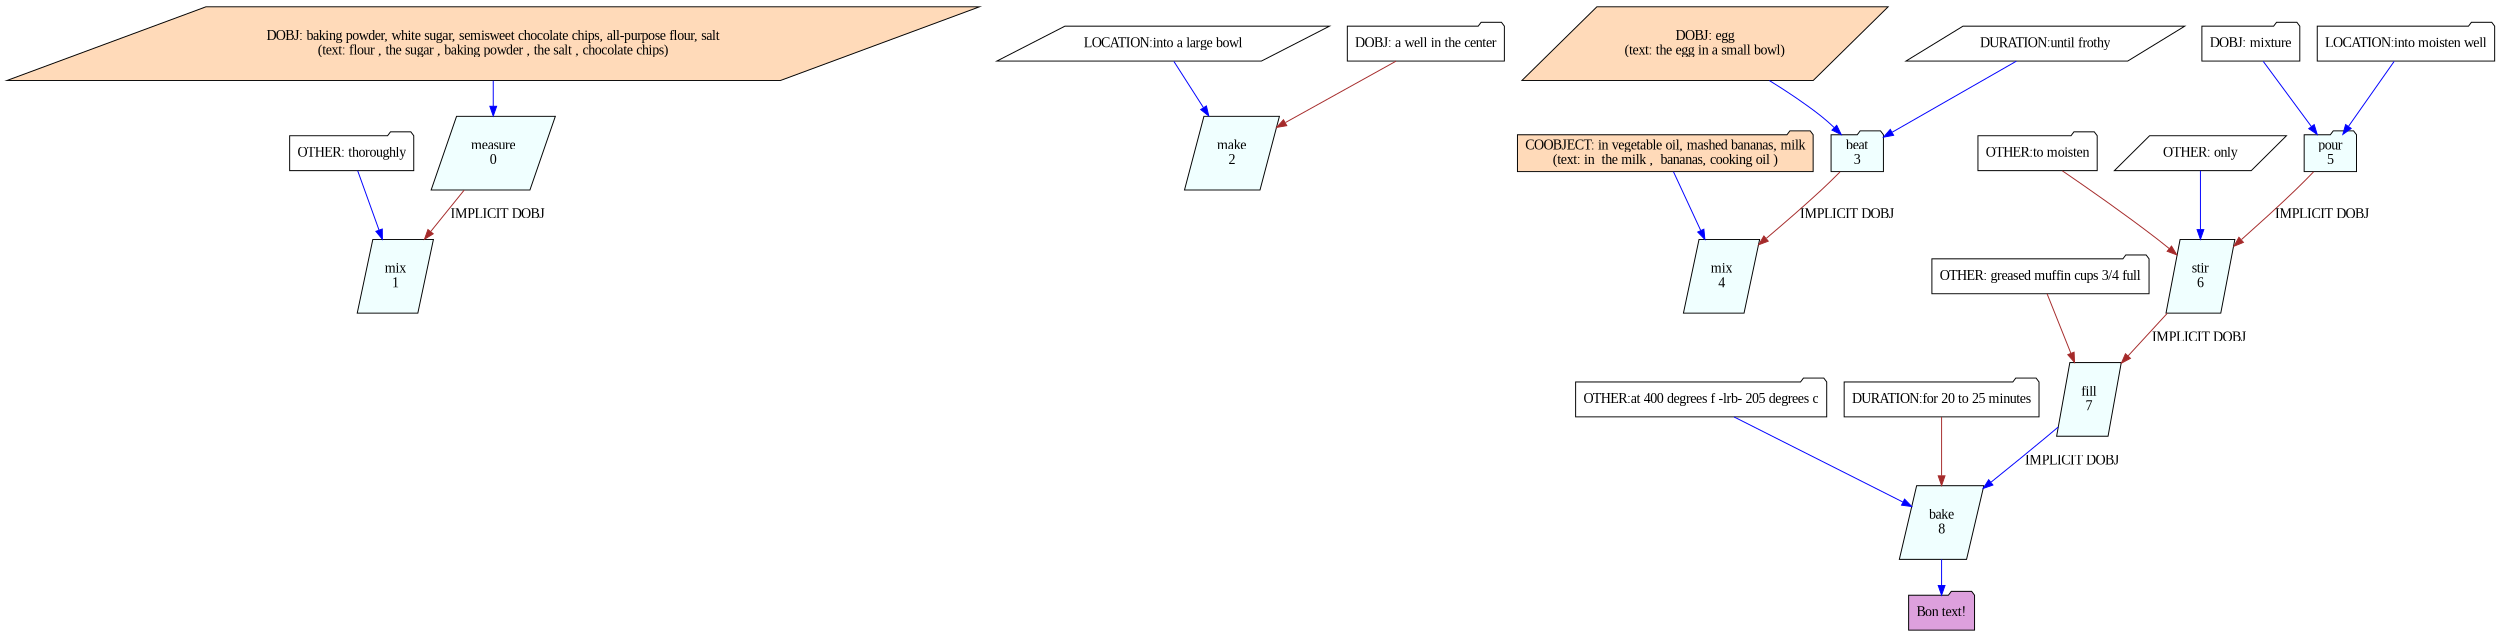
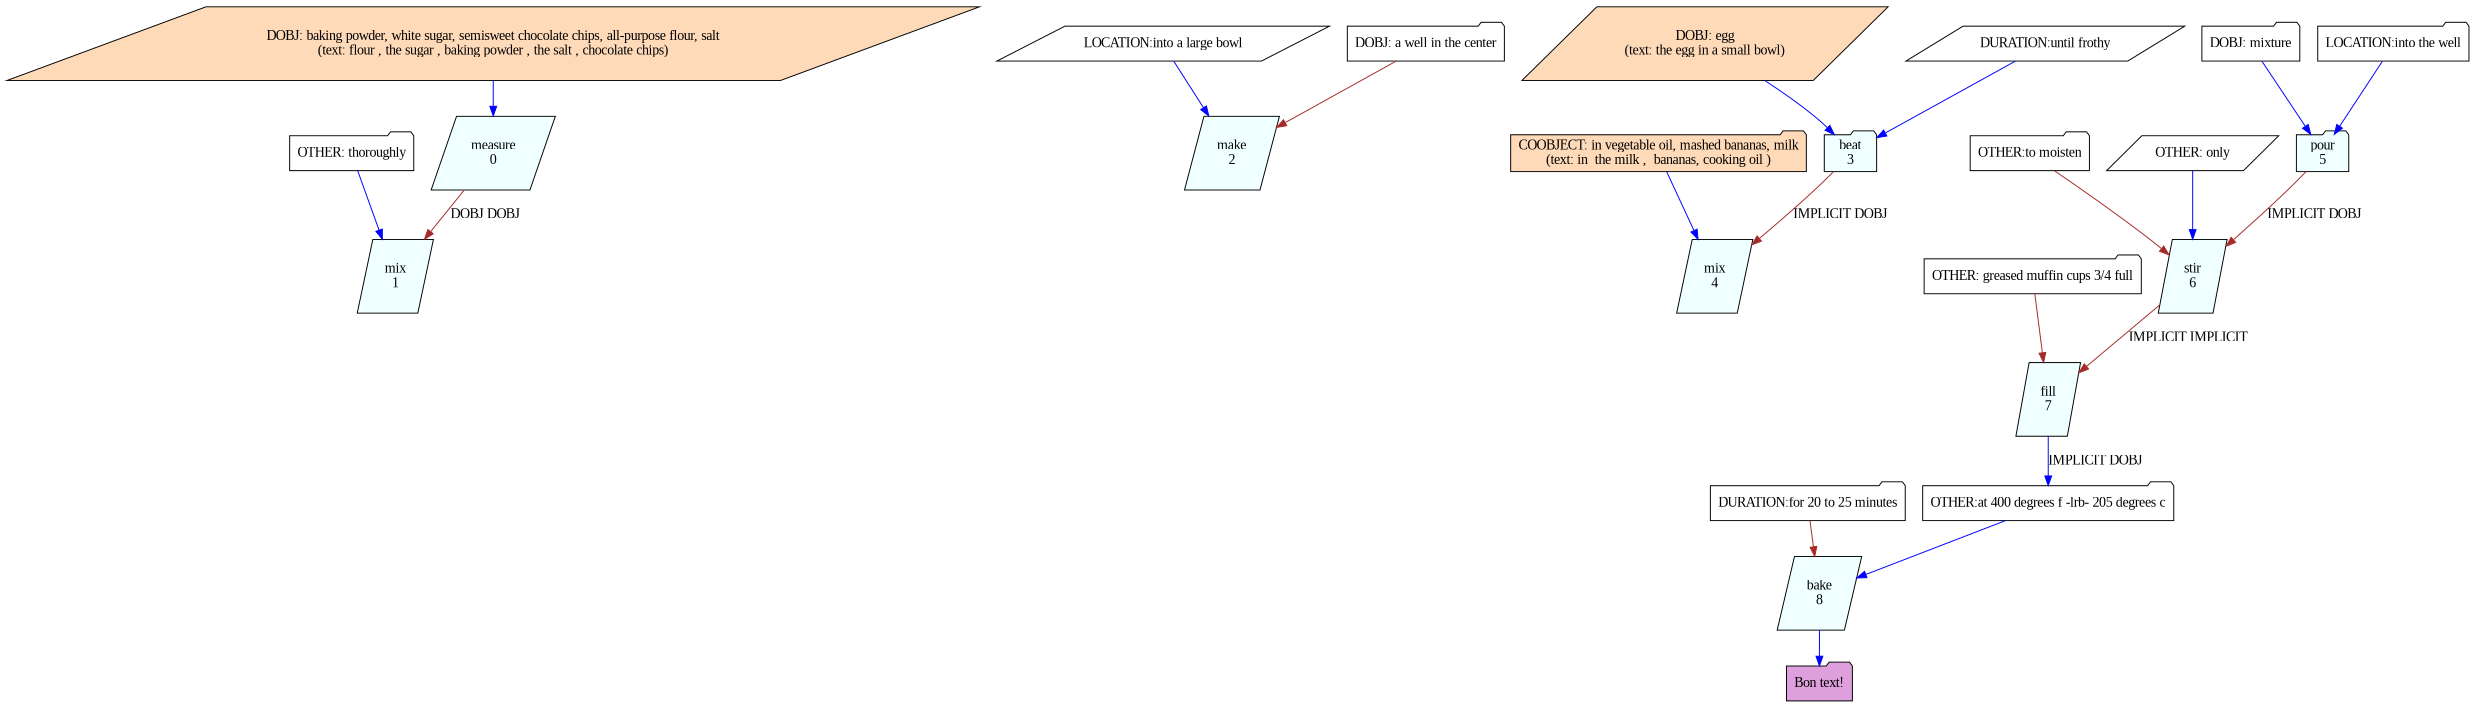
node "LOCATION:into moisten well": label "LOCATION:into moisten well" -> "LOCATION:into the well"
edge "measure 0" -> "mix 1": label "IMPLICIT DOBJ" -> "DOBJ DOBJ"
edge "stir 6" -> "fill 7": label "IMPLICIT DOBJ" -> "IMPLICIT IMPLICIT"
edge "fill 7" -> "bake 8": now "fill 7" -> "OTHER:at 400 degrees f -lrb- 205 degrees c"
